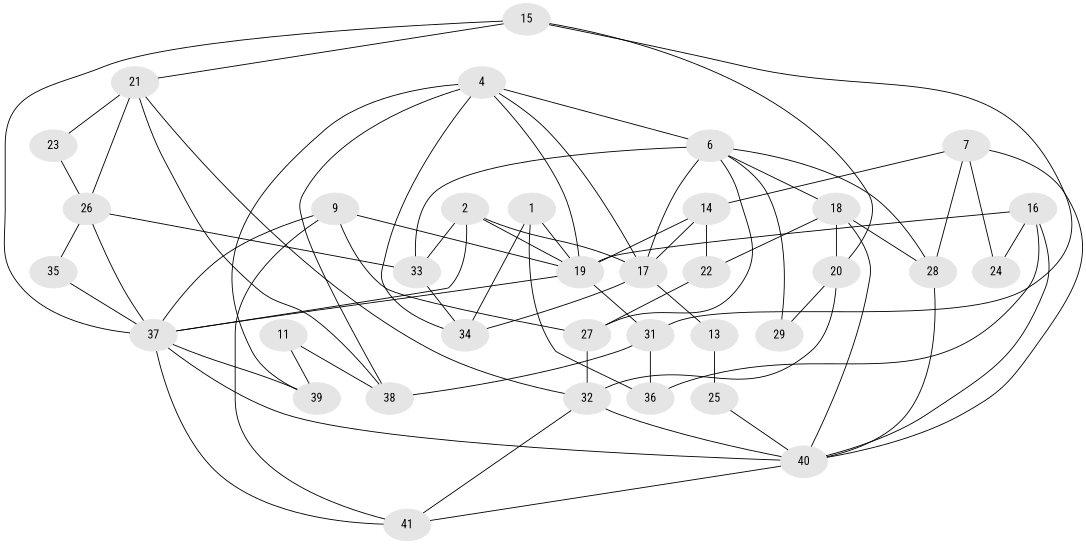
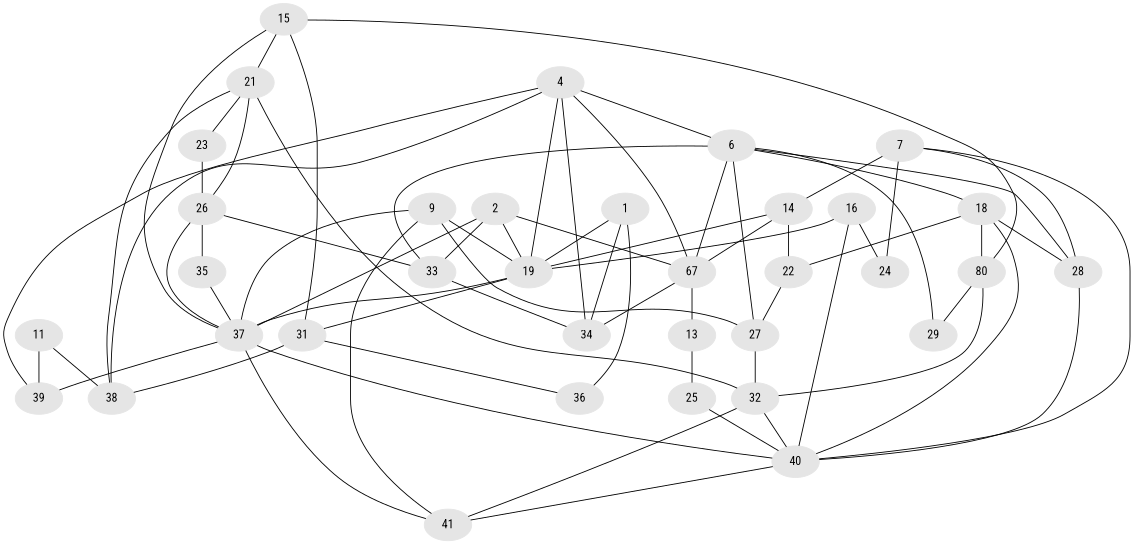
node "17": label "17" -> "67"
node "20": label "20" -> "80"
edge "16" -- "36": removed
